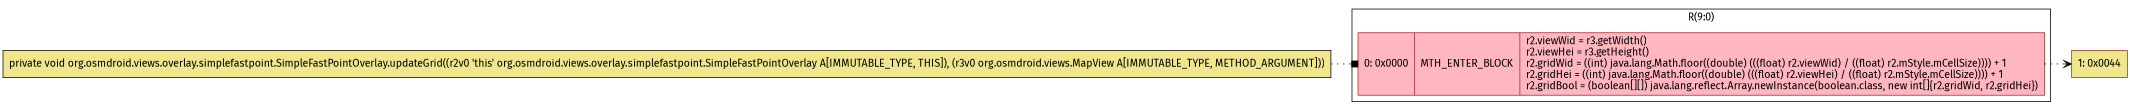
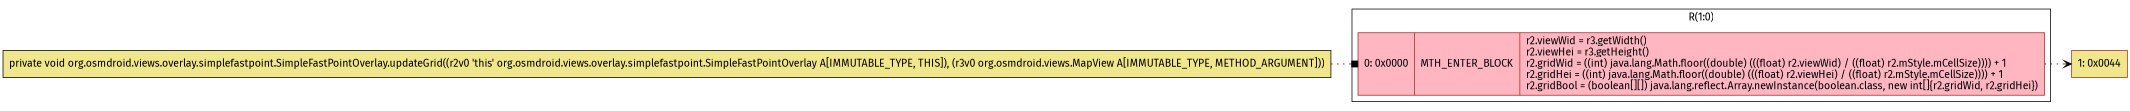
cluster "R(9:0)": label "R(9:0)" -> "R(1:0)"
